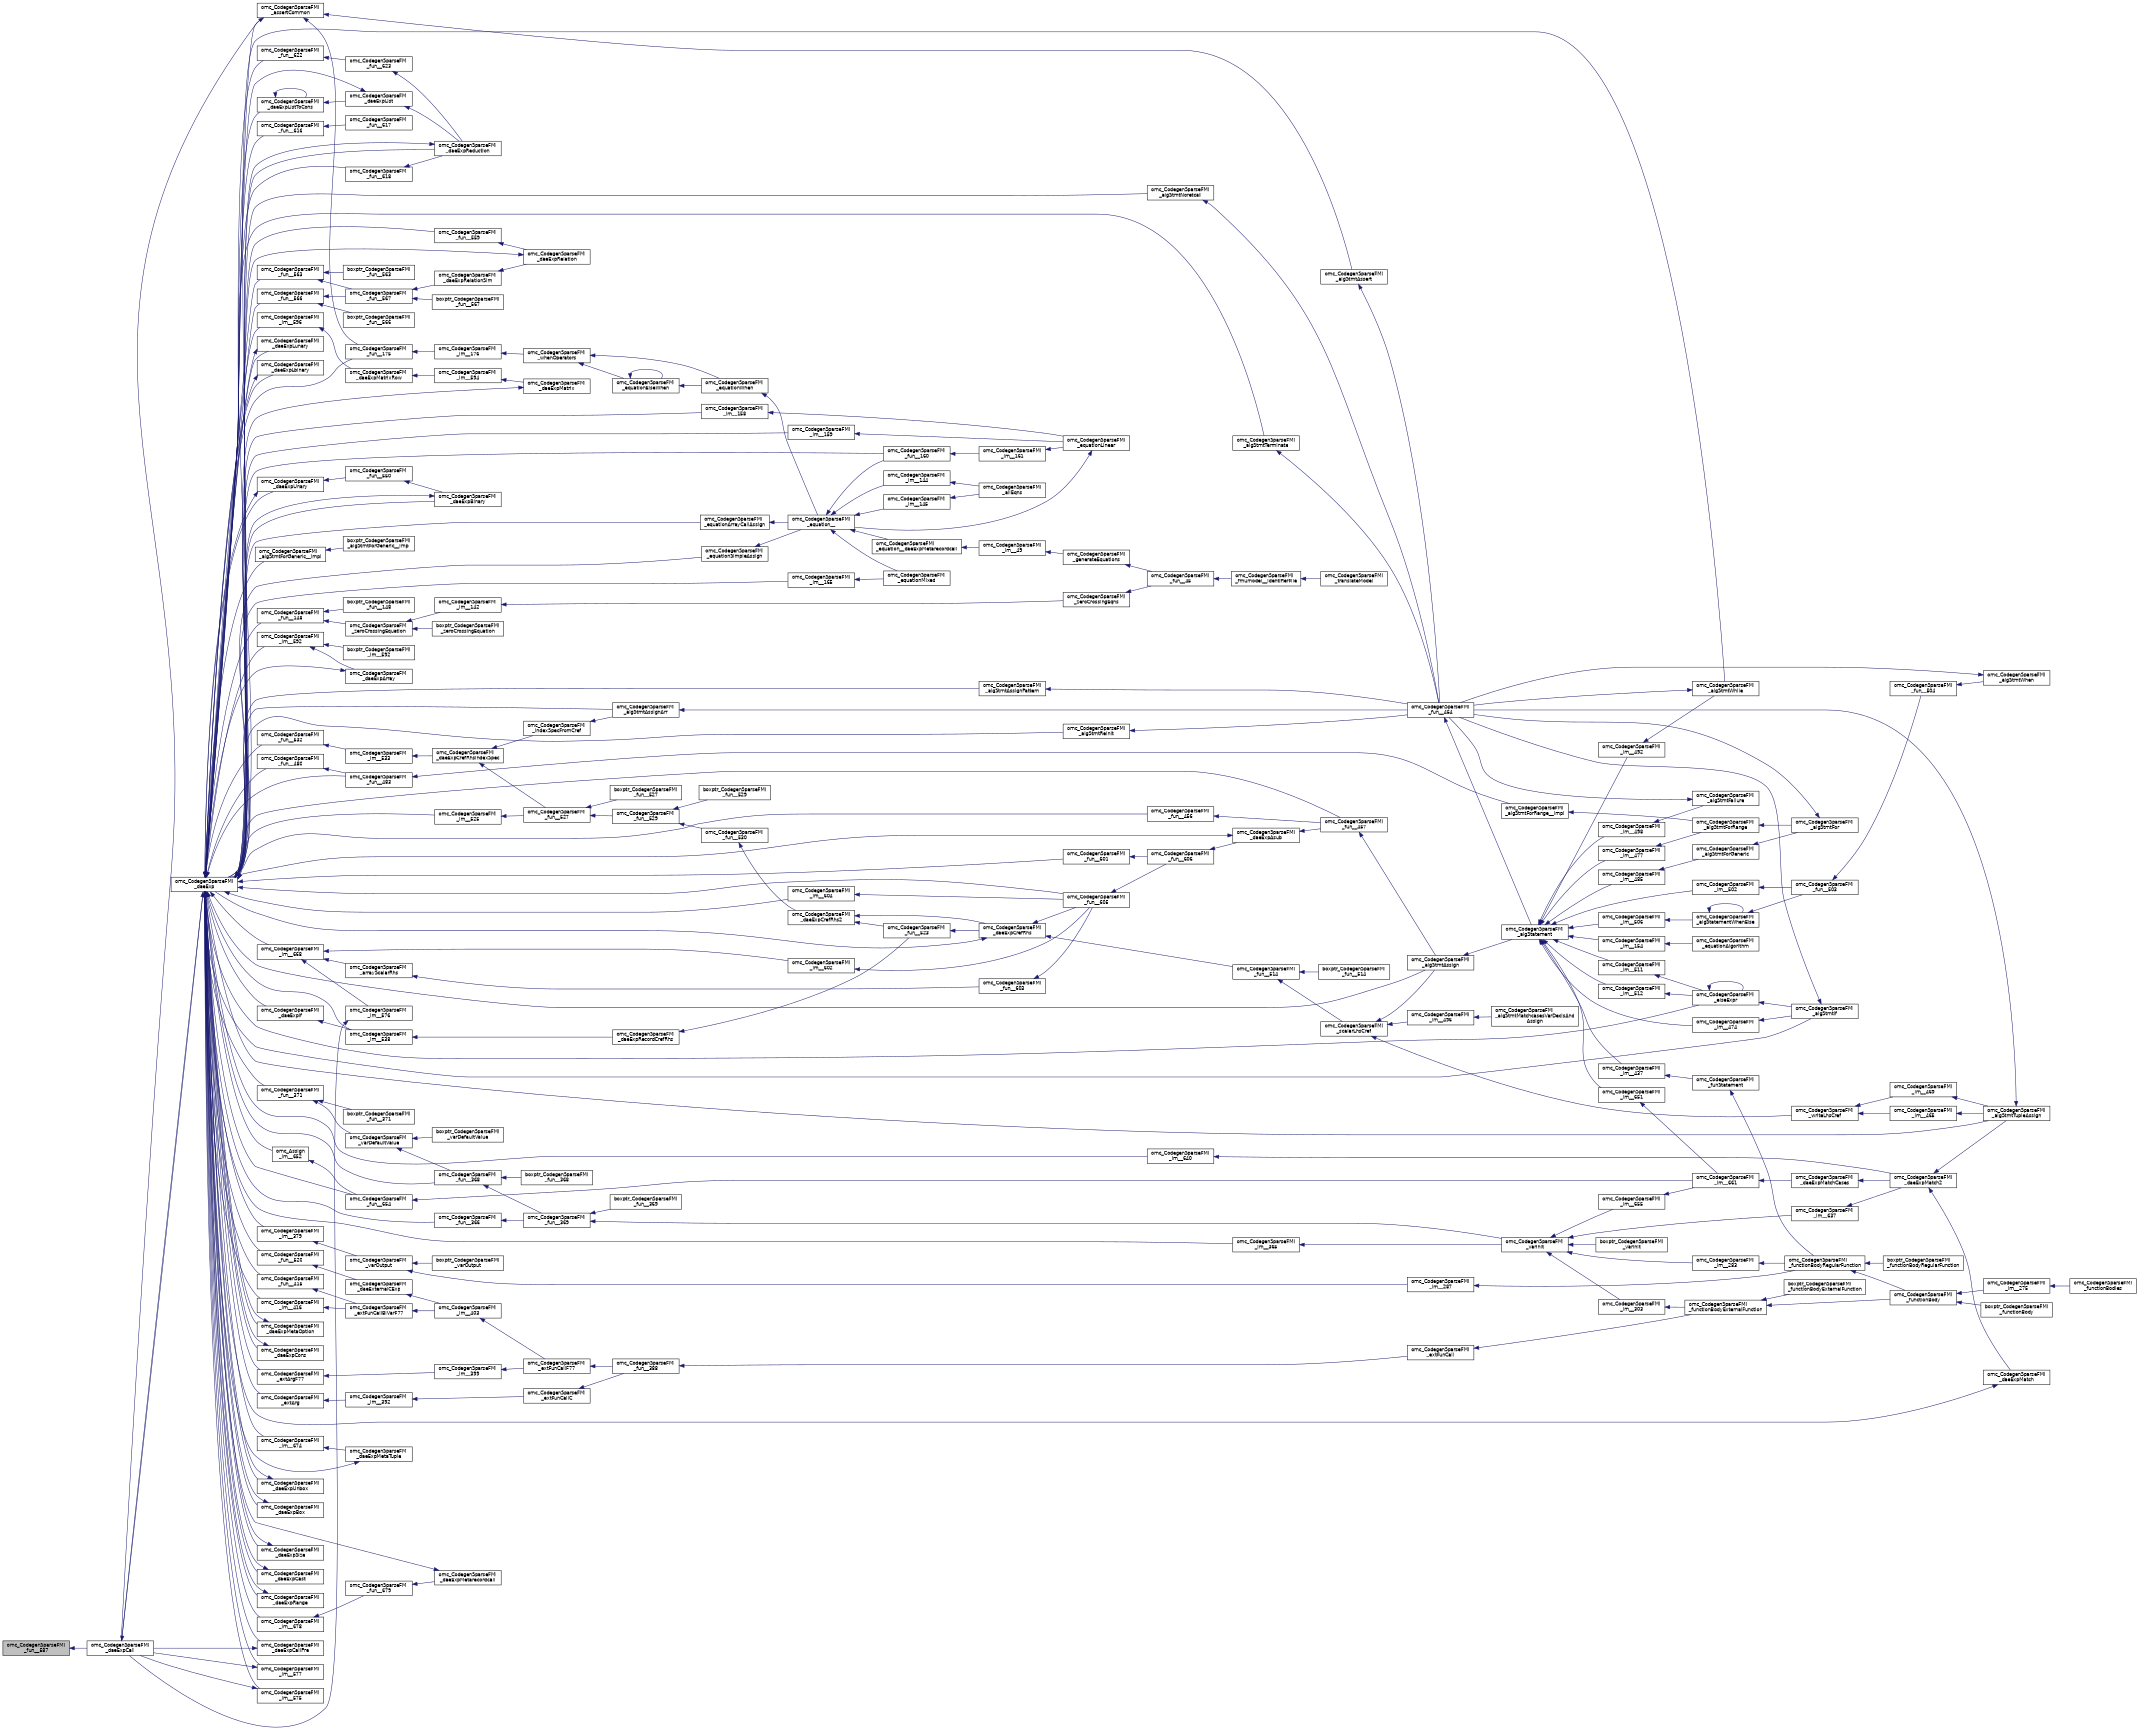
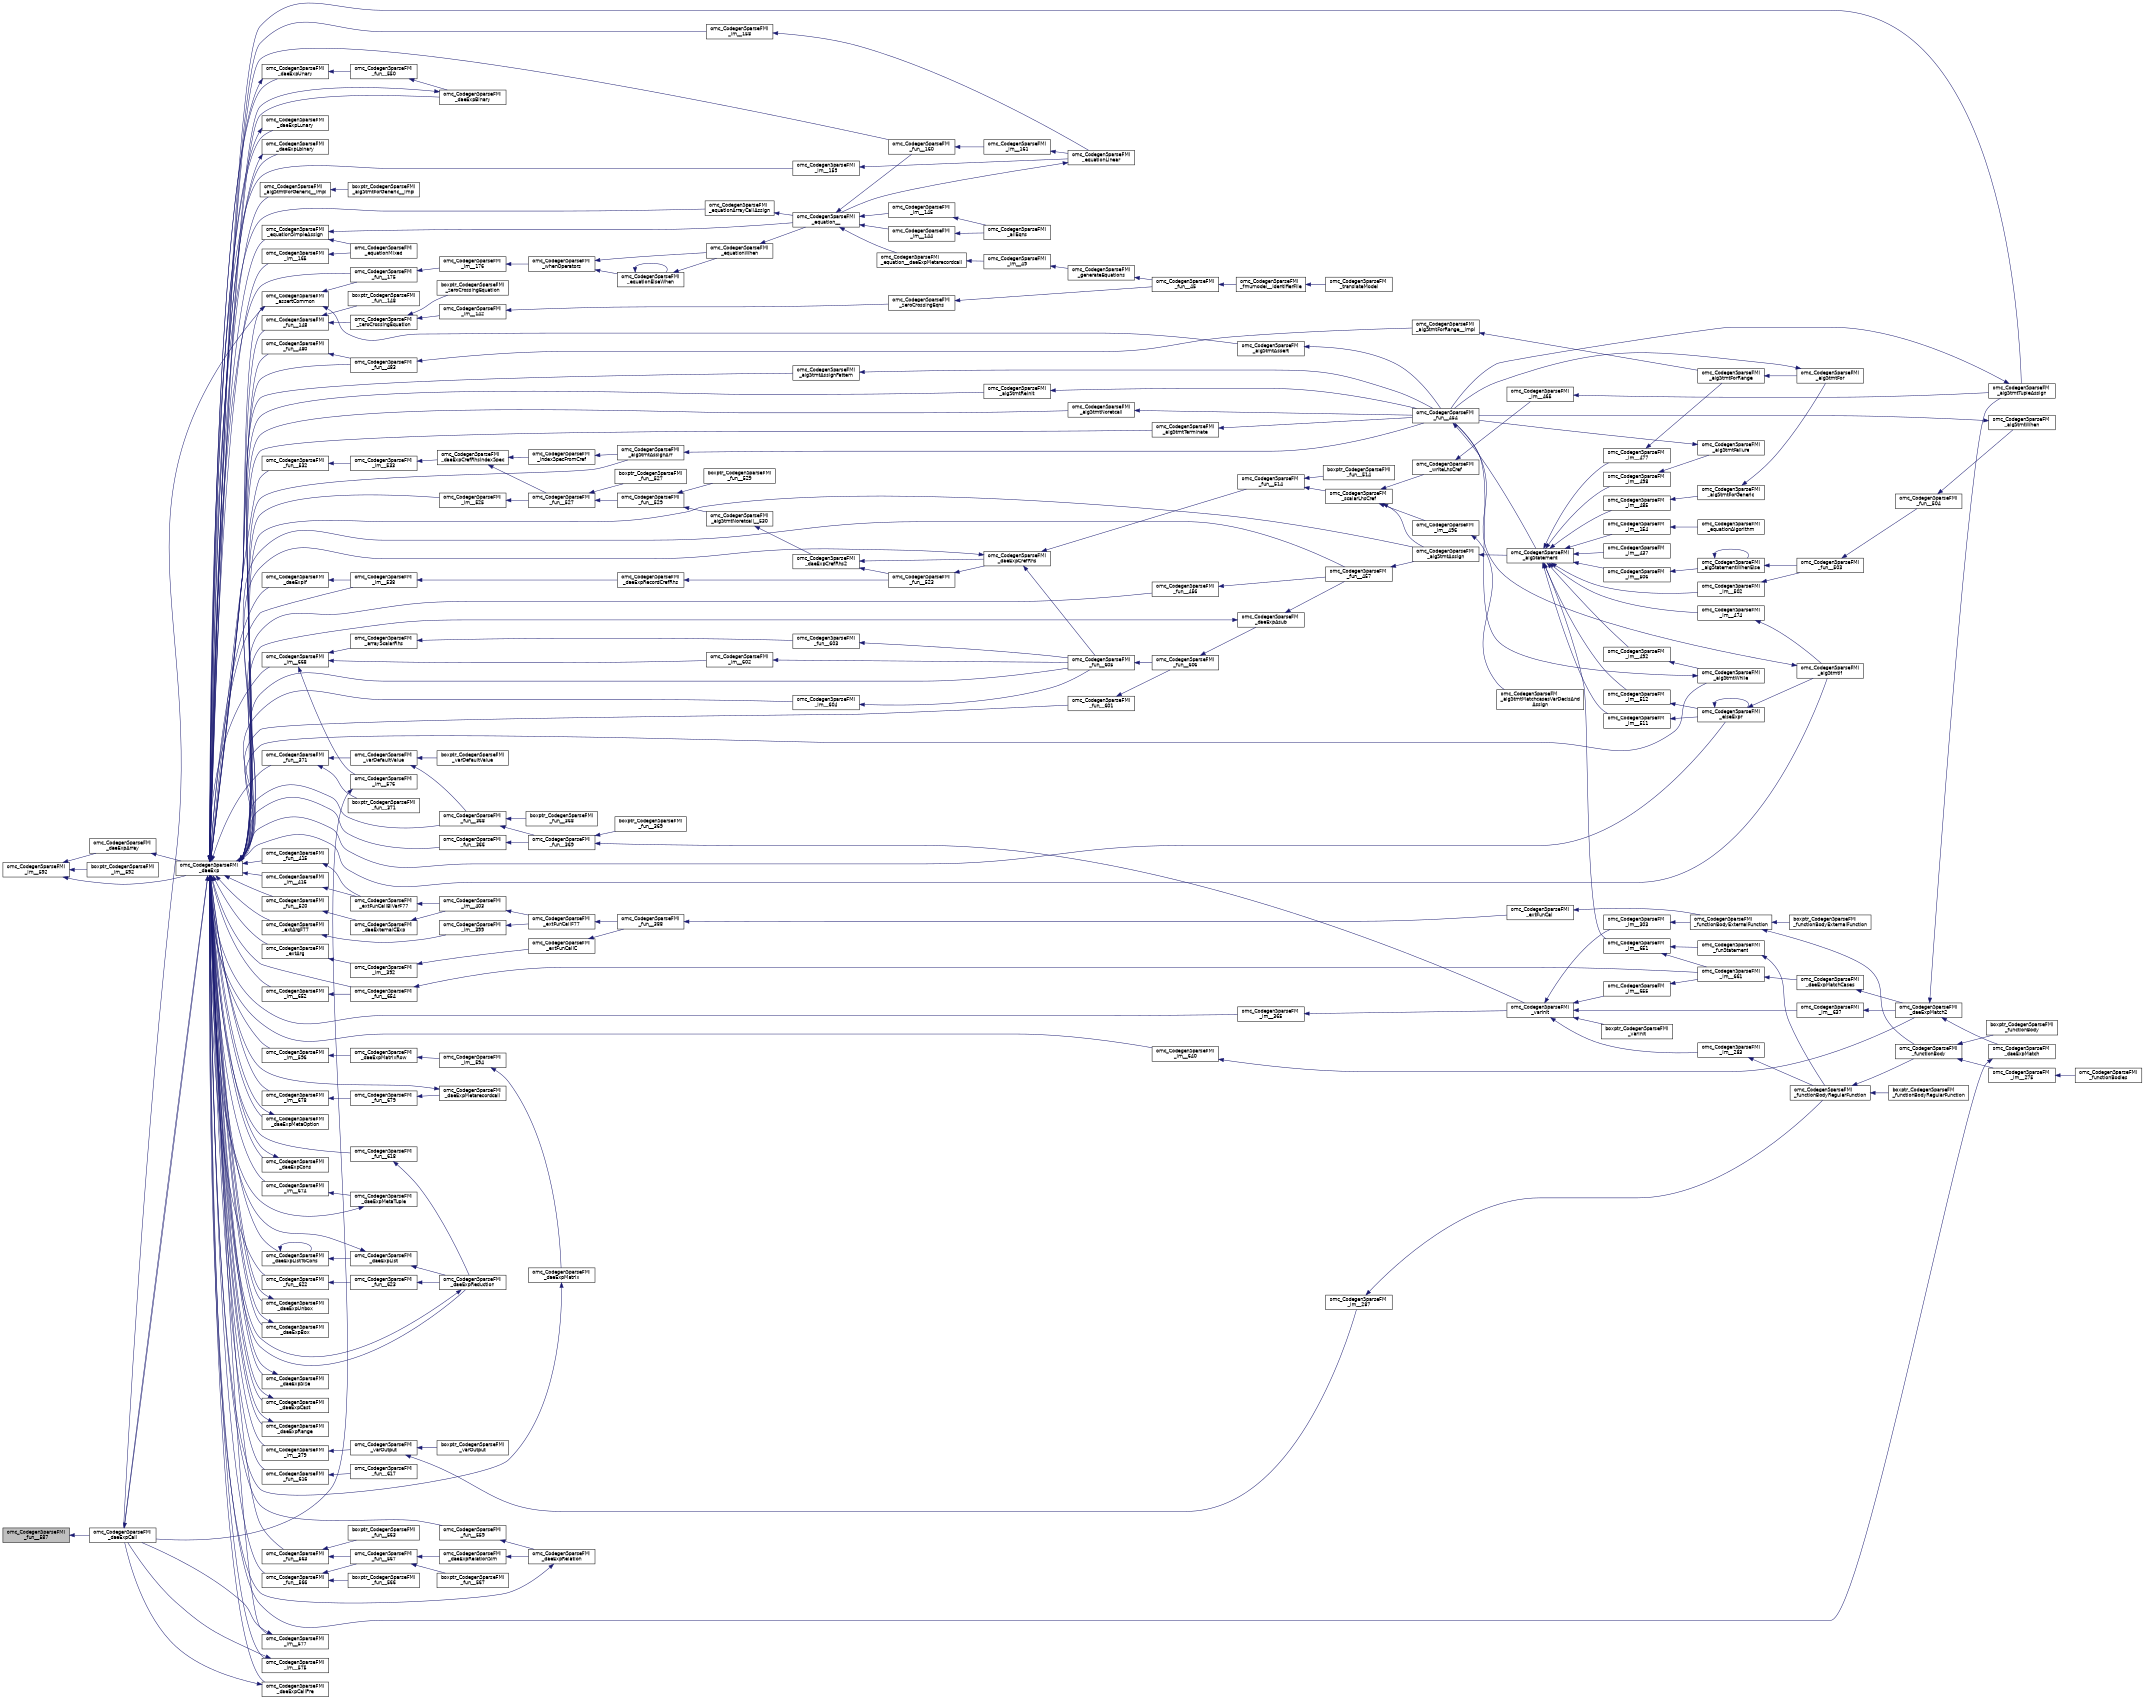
edge "omc_CodegenSparseFMI _equationMixed" -> "omc_CodegenSparseFMI _equation__": now "omc_CodegenSparseFMI _equationMixed" -> "omc_CodegenSparseFMI _equationSimpleAssign"
edge "omc_CodegenSparseFMI _lm__592" -> "omc_CodegenSparseFMI _daeExp": reversed
node "omc_CodegenSparseFMI _fun__530": label "omc_CodegenSparseFMI _fun__530" -> "omc_CodegenSparseFMI _algStmtNoretcall__530"
edge "omc_CodegenSparseFMI _funStatement" -> "omc_CodegenSparseFMI _lm__437": now "omc_CodegenSparseFMI _funStatement" -> "omc_CodegenSparseFMI _lm__651"
node "omc_CodegenSparseFMI _lm__469": removed
node "omc_Assign _lm__652": label "omc_Assign _lm__652" -> "omc_CodegenSparseFMI _lm__652"
